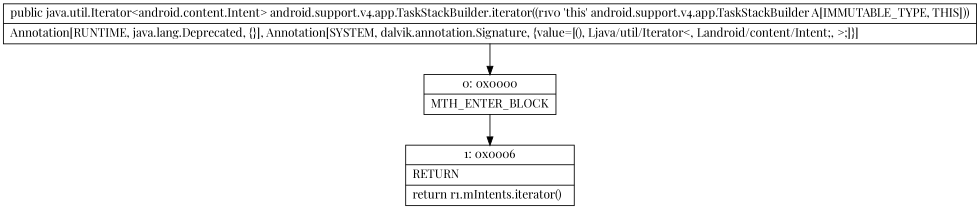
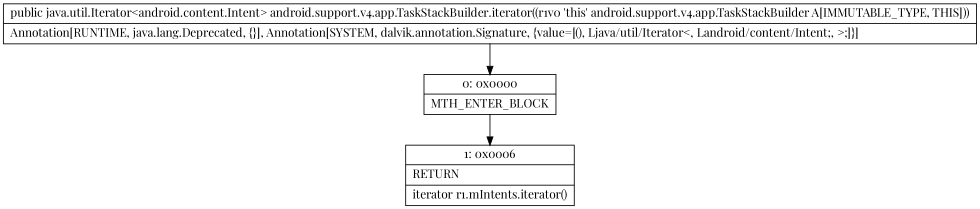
node "1: 0x0006": text "return r1.mIntents.iterator()" -> "iterator r1.mIntents.iterator()"
